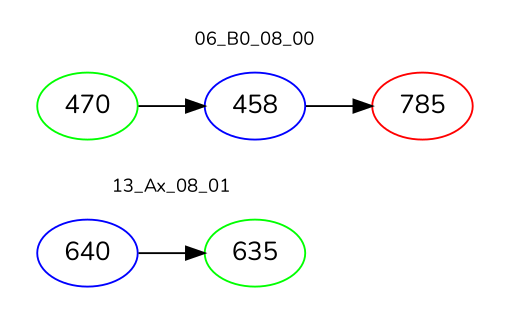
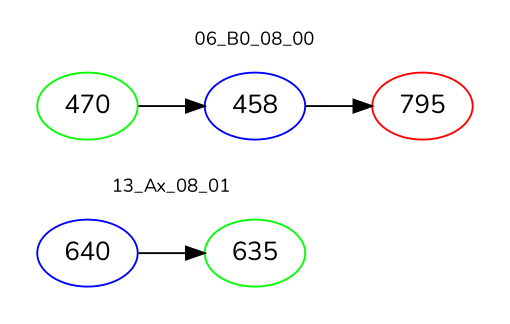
node "785": label "785" -> "795"
